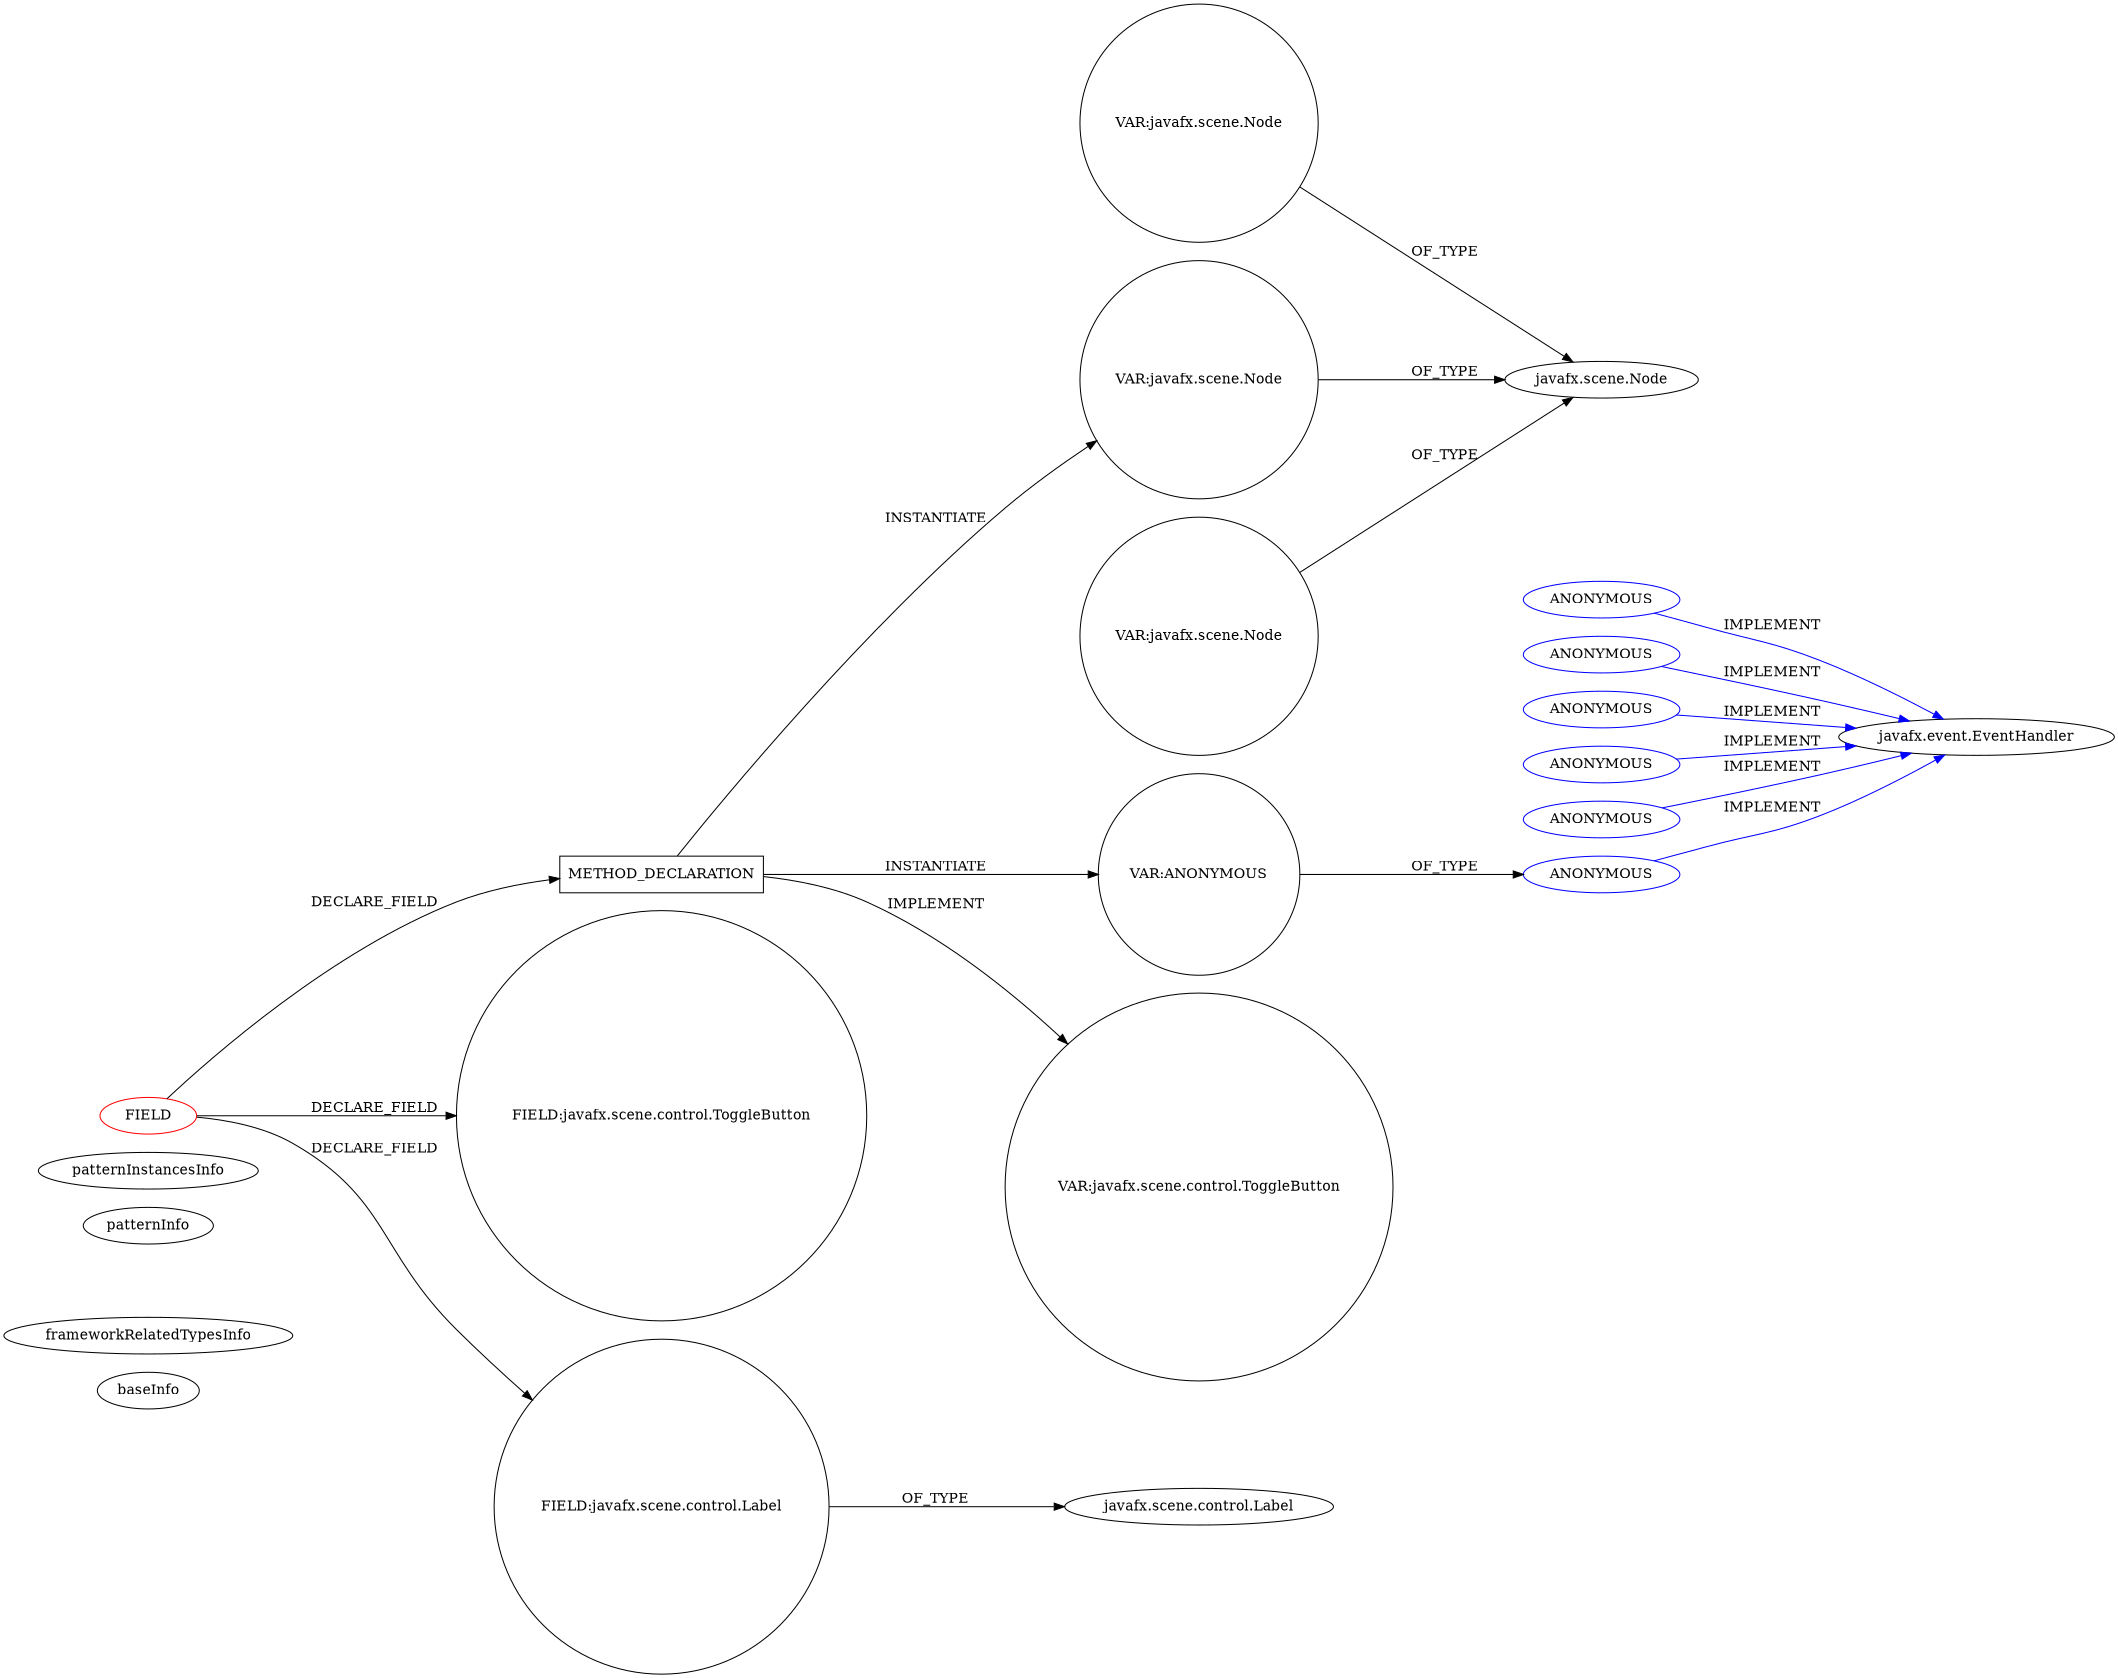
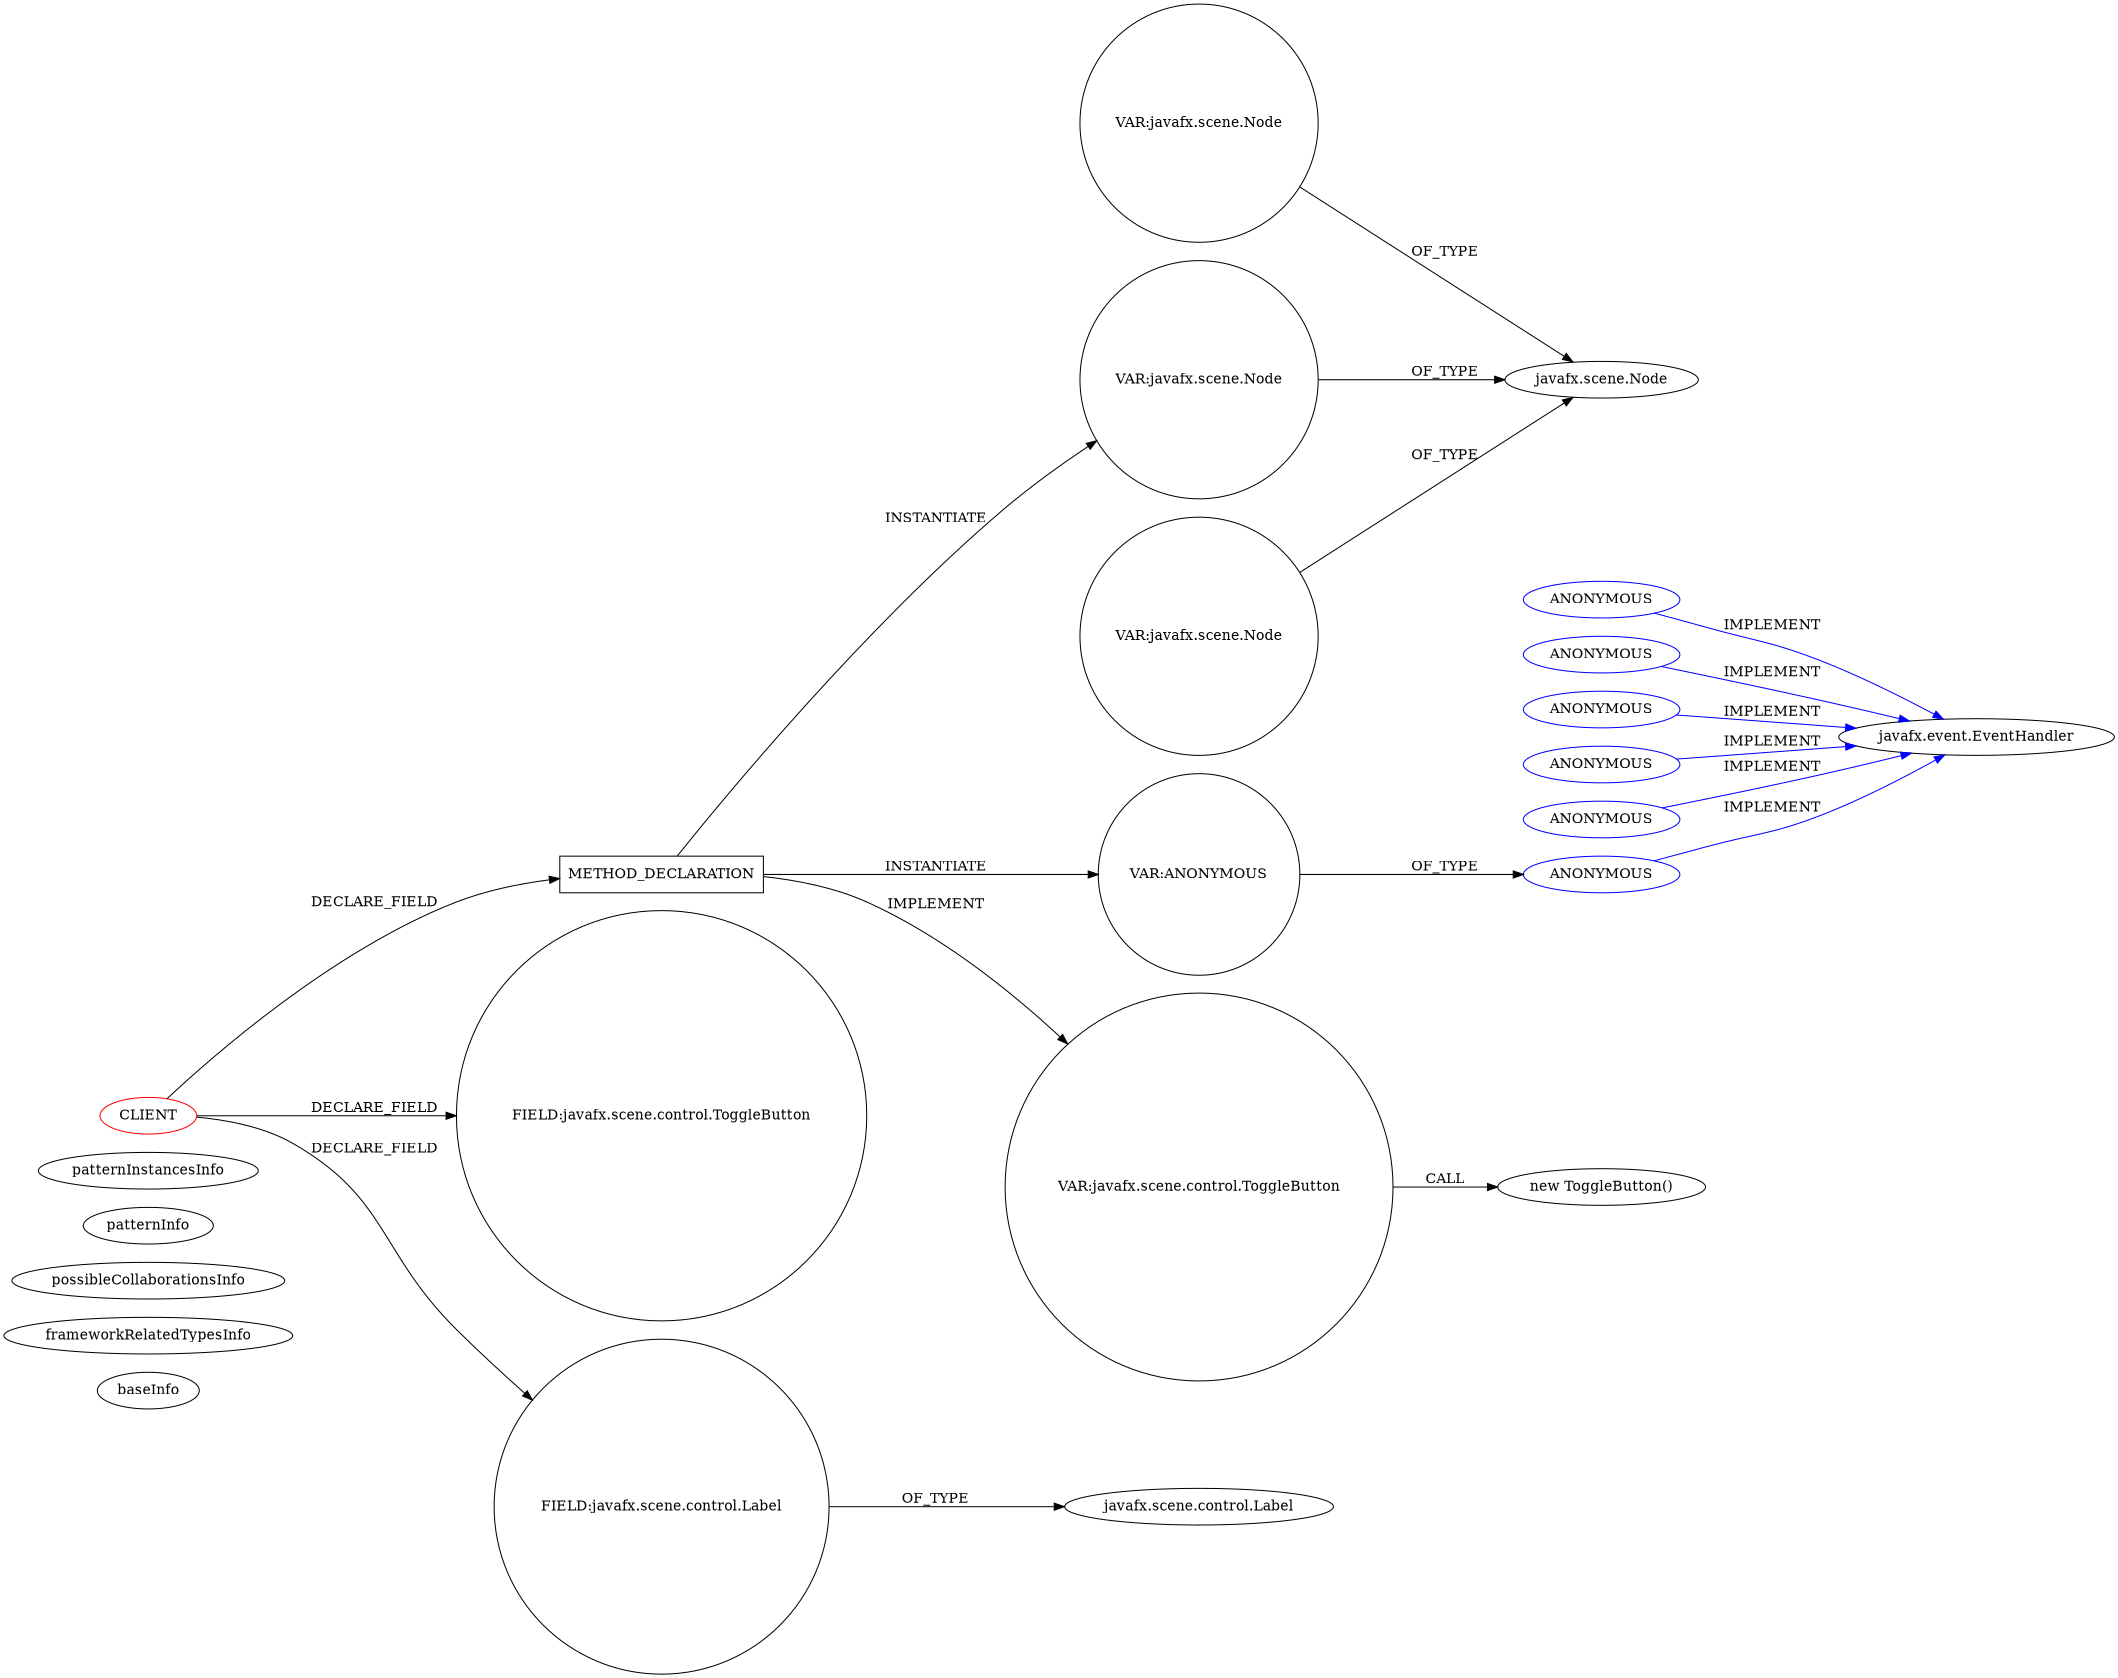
node "FIELD": label "FIELD" -> "CLIENT"
node "new ToggleButton()": added
node "possibleCollaborationsInfo": added
